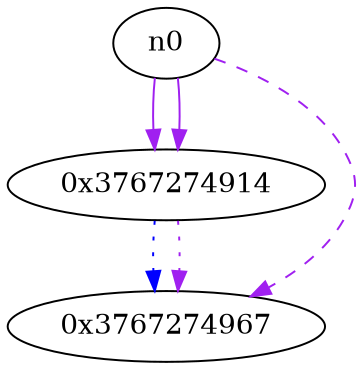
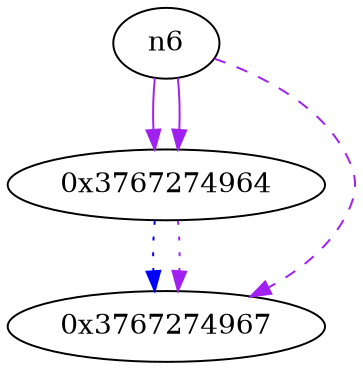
node "n0": label "n0" -> "n6"
node "0x3767274914": label "0x3767274914" -> "0x3767274964"
